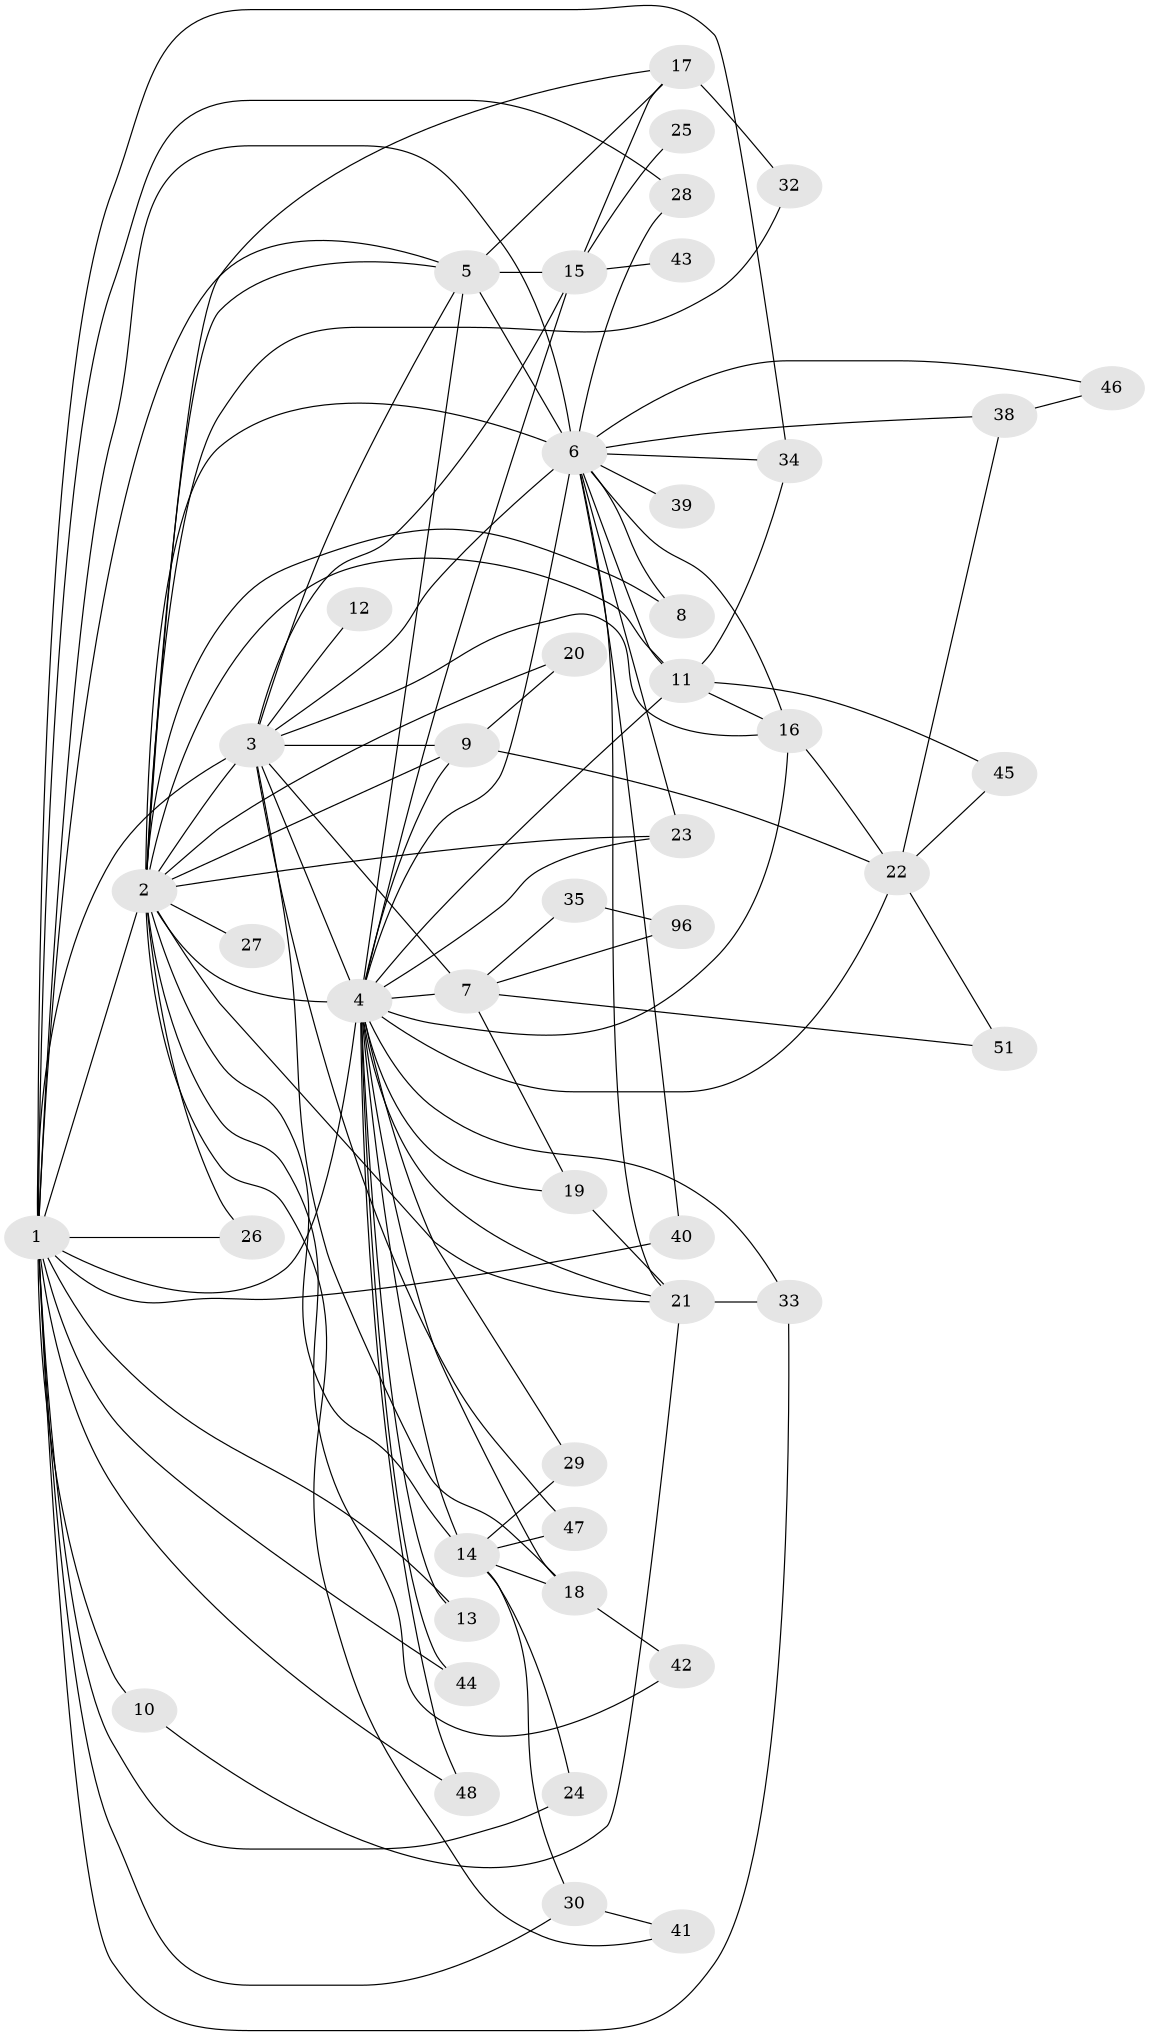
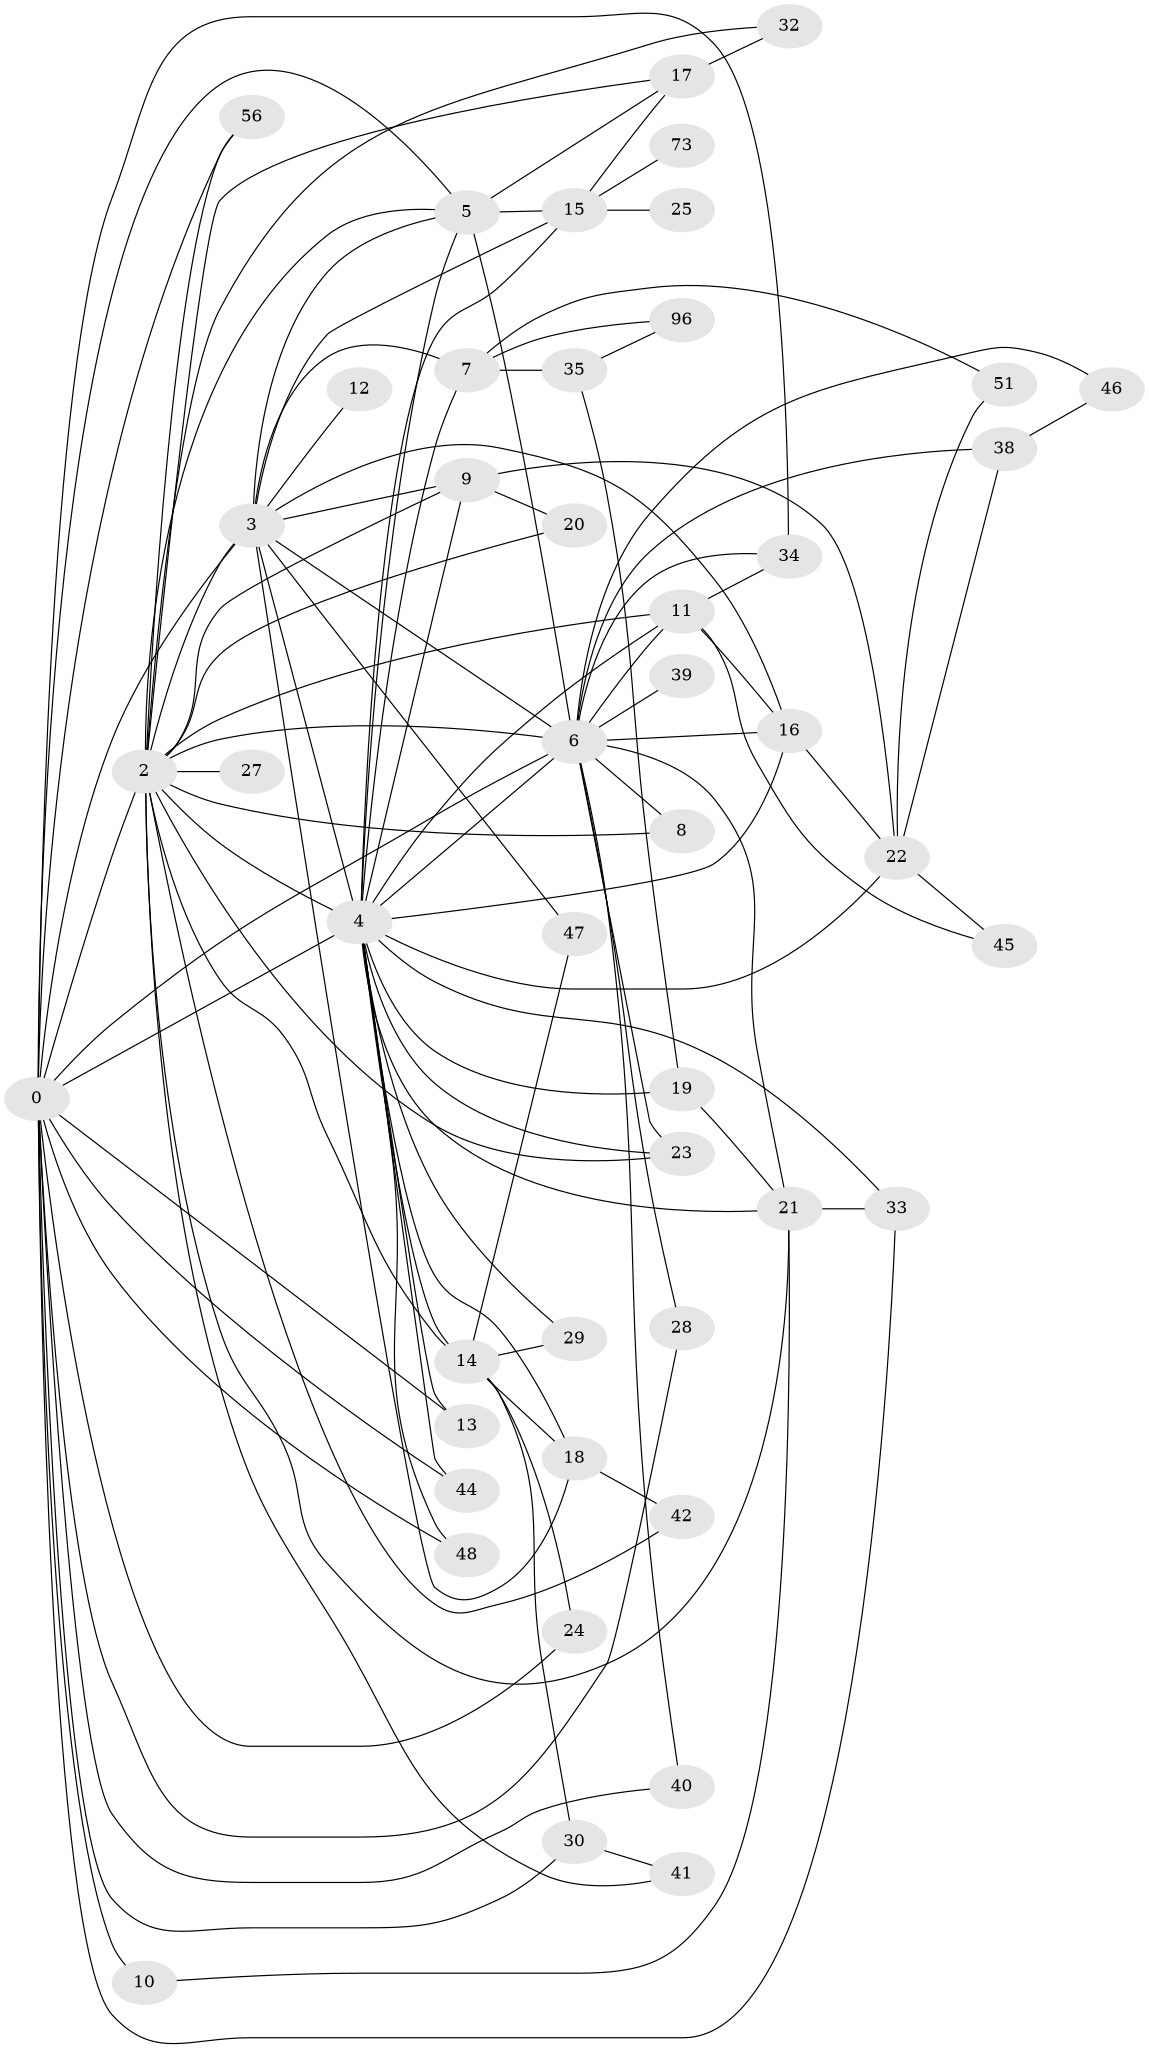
node "43": label "43" -> "73"
edge "7" -- "19": now "35" -- "19"
node "1": label "1" -> "0"
node "26": label "26" -> "56"
